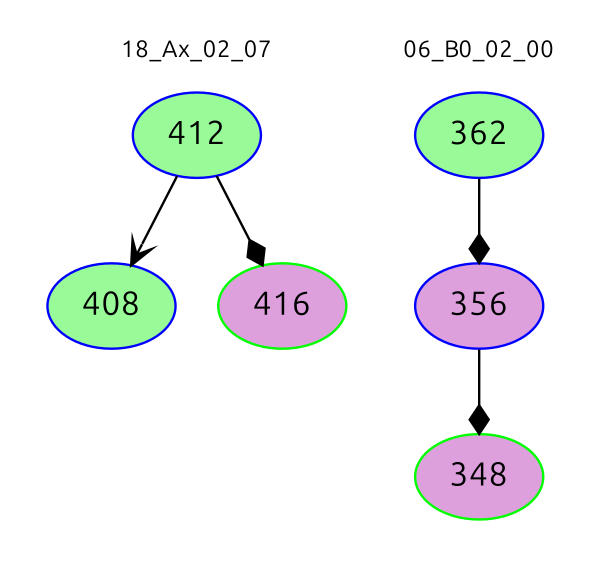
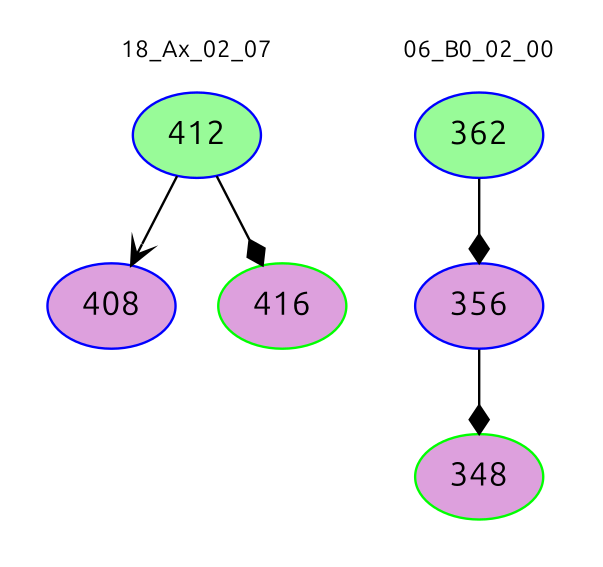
node "408": fillcolor palegreen -> plum
